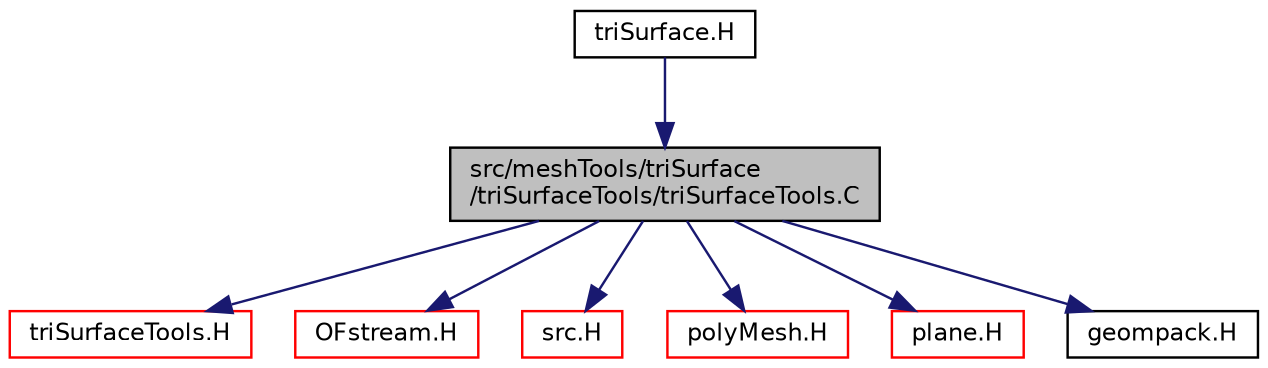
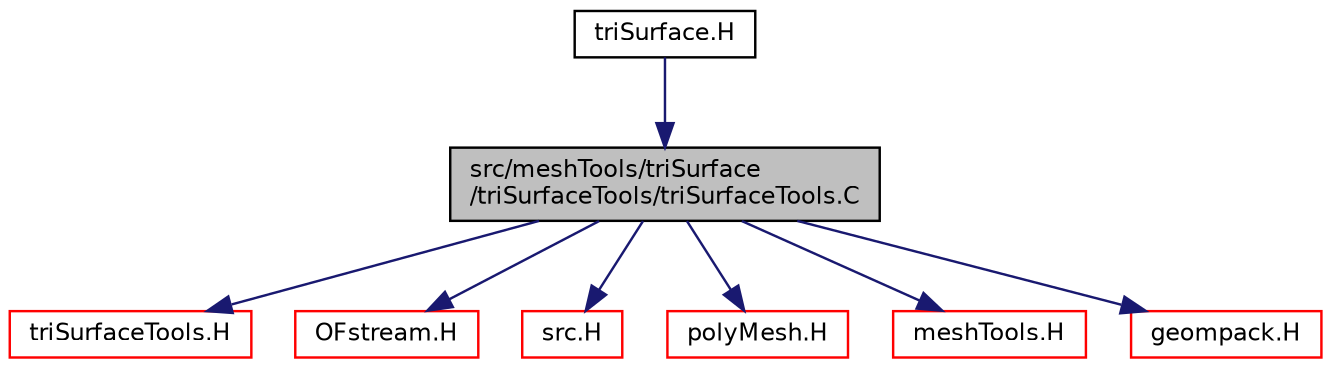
node "plane.H": label "plane.H" -> "meshTools.H"
node "geompack.H": color black -> red
